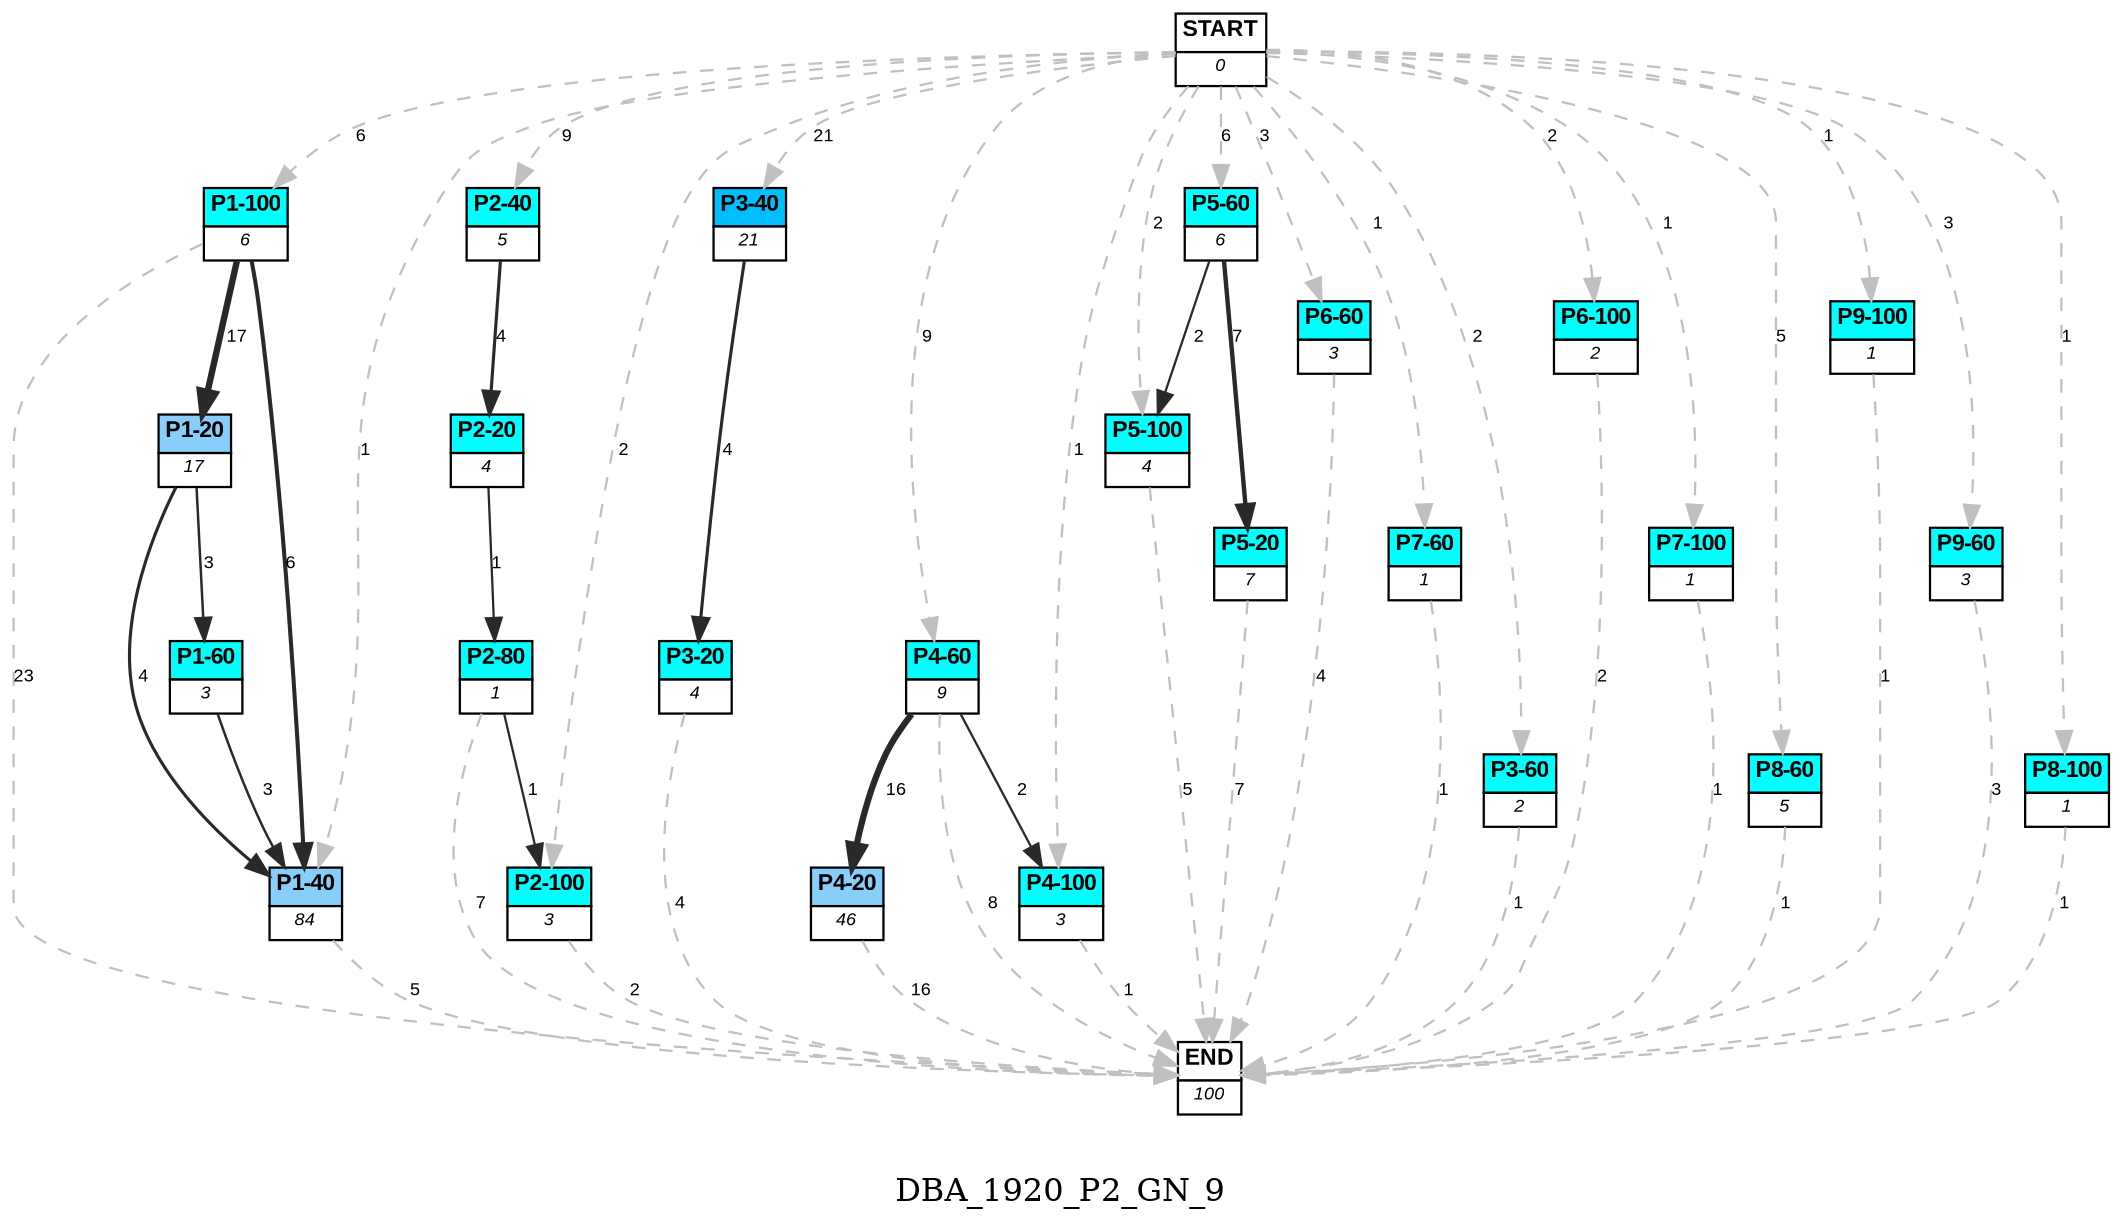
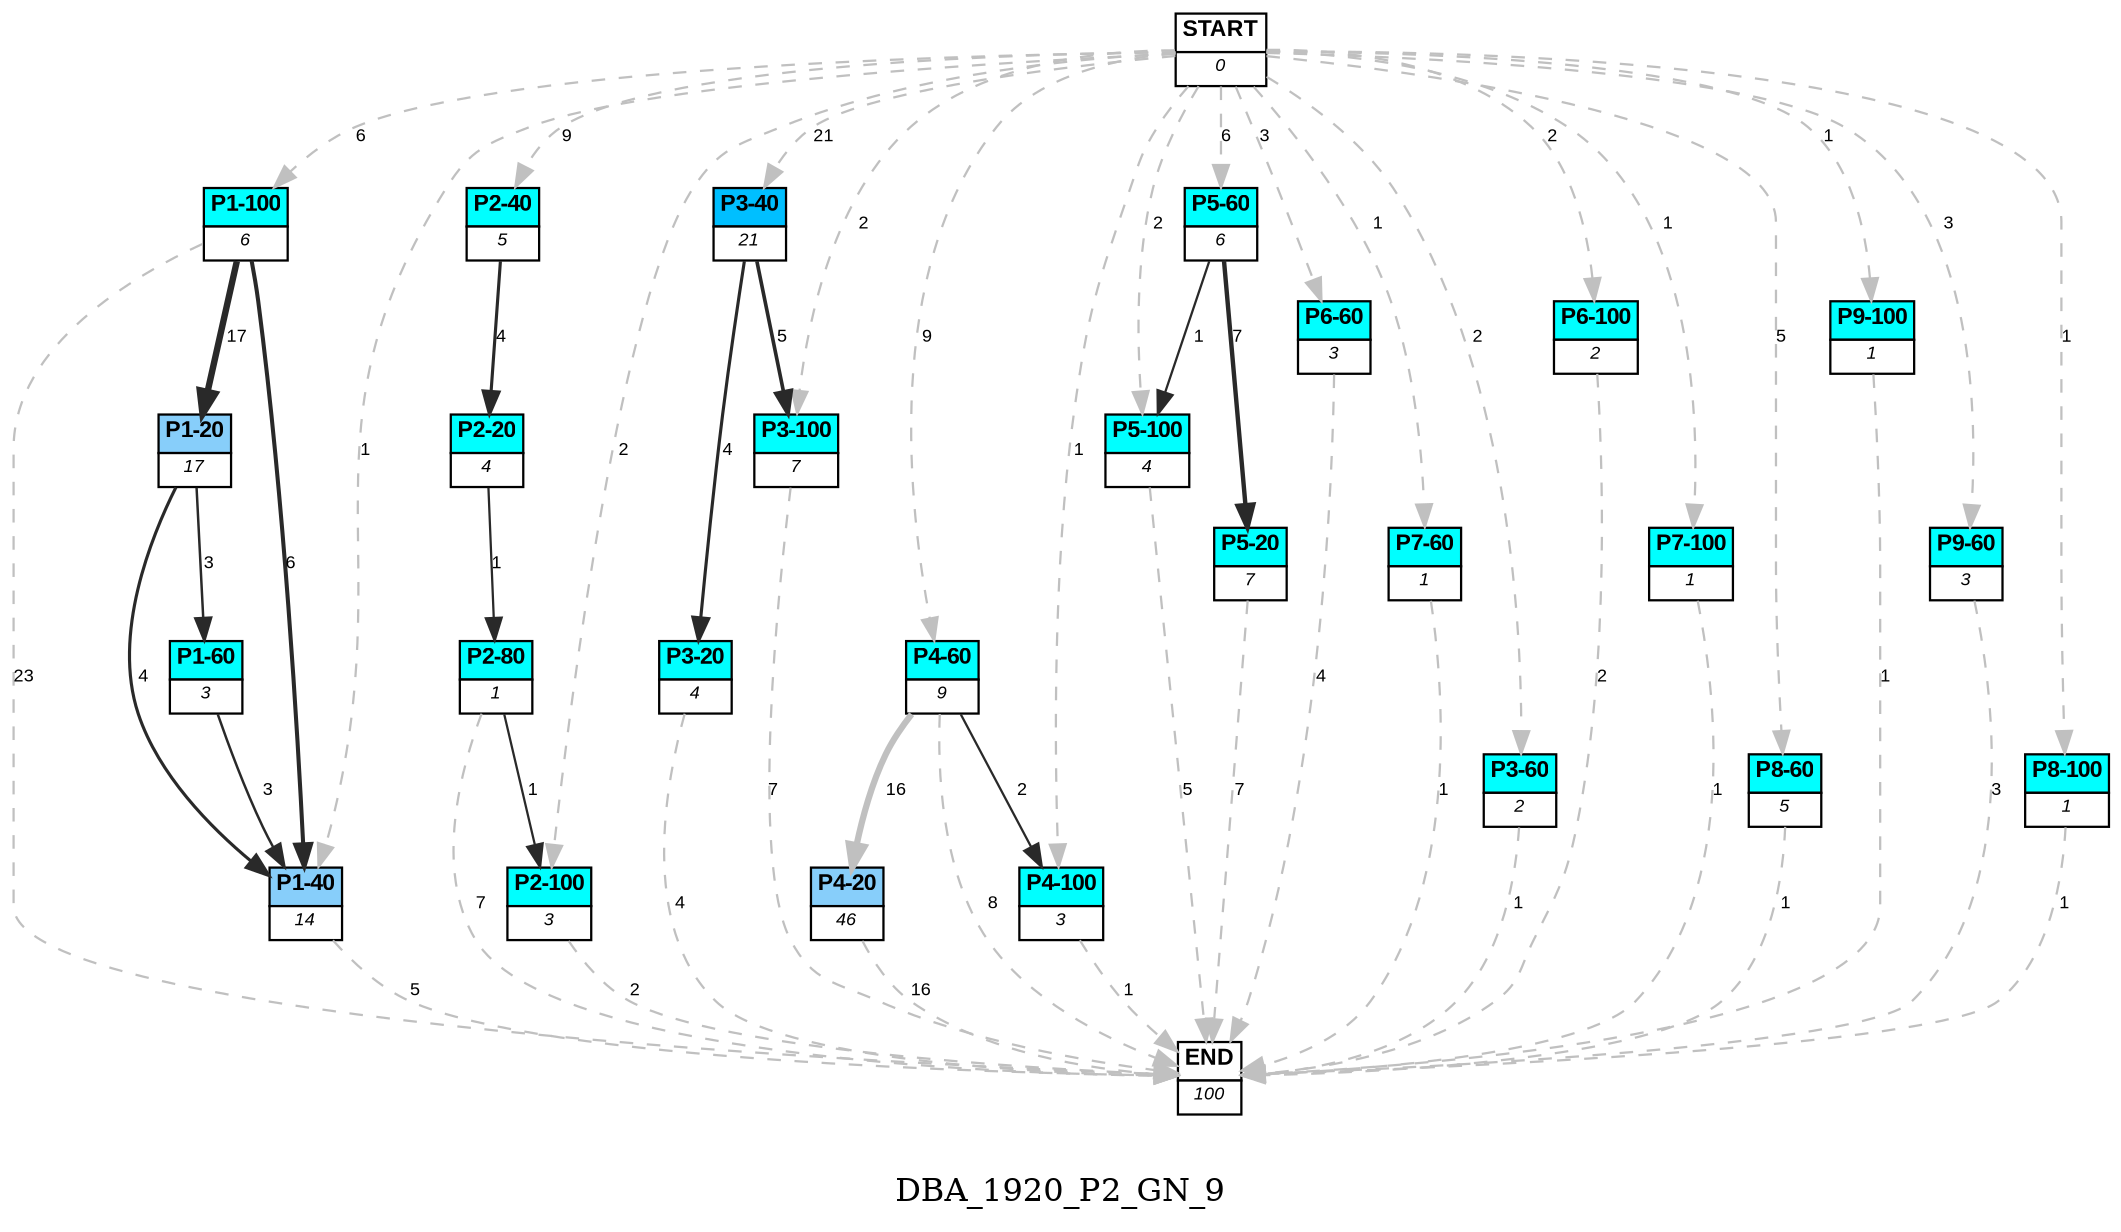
edge "P5-60" -> "P5-100": label "2" -> "1"
node "P3-100": added
edge "P4-60" -> "P4-20": color grey16 -> grey
node "P1-40": text "84" -> "14"
